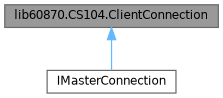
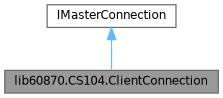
edge "IMasterConnection" -> "lib60870.CS104.ClientConnection": reversed
